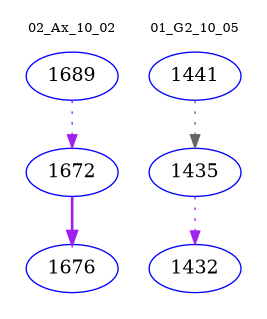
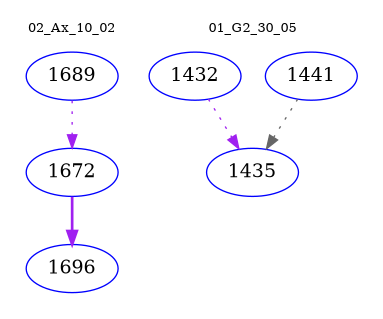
cluster "01_G2_10_05": label "01_G2_10_05" -> "01_G2_30_05"
edge "1435" -> "1432": reversed
node "1676": label "1676" -> "1696"
